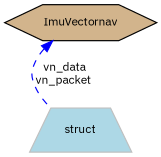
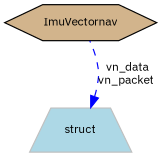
edge "struct" -> "ImuVectornav": reversed
